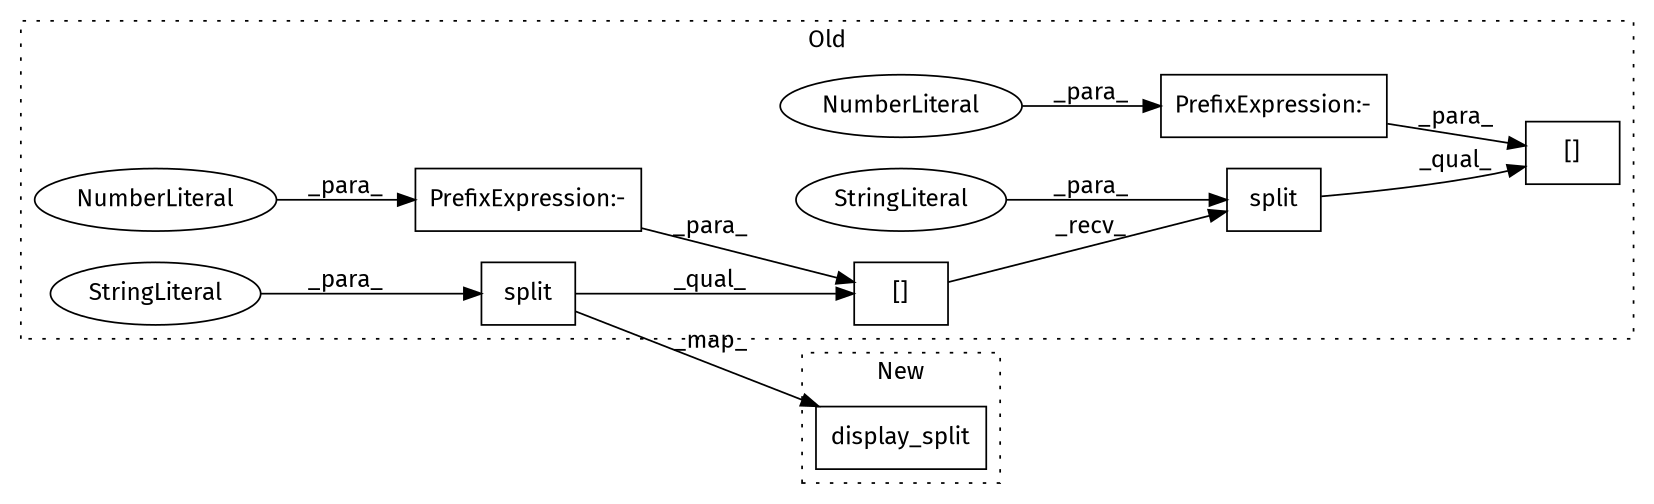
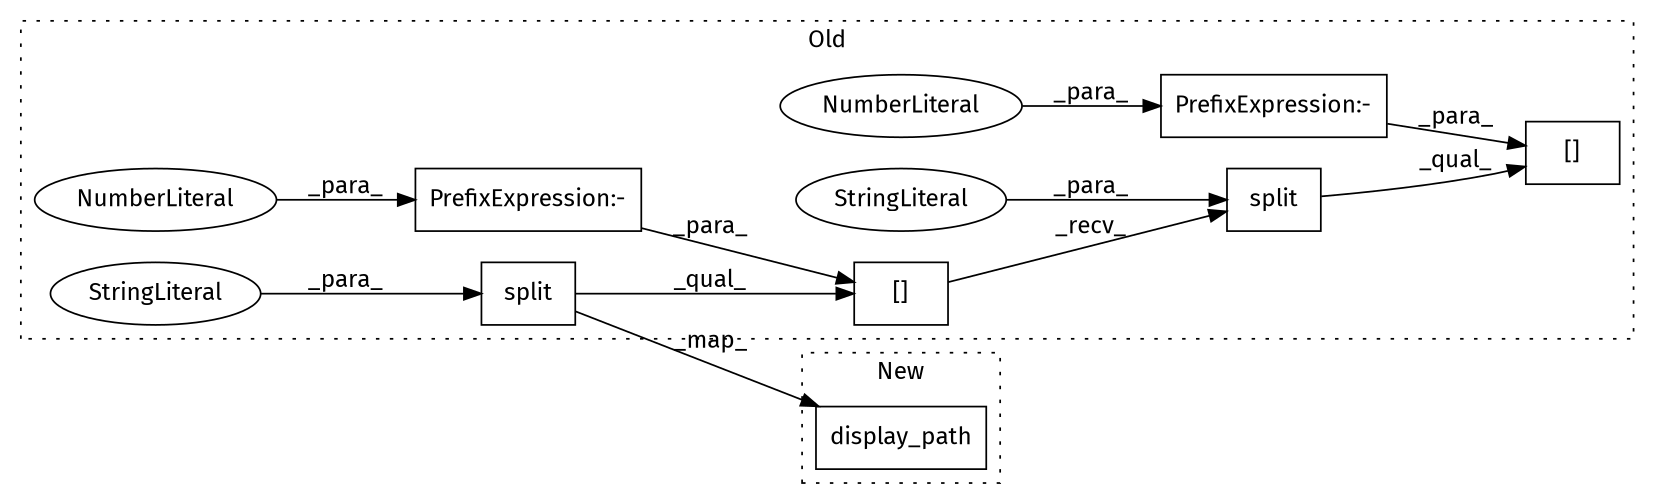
node "display_split": label "display_split" -> "display_path"
